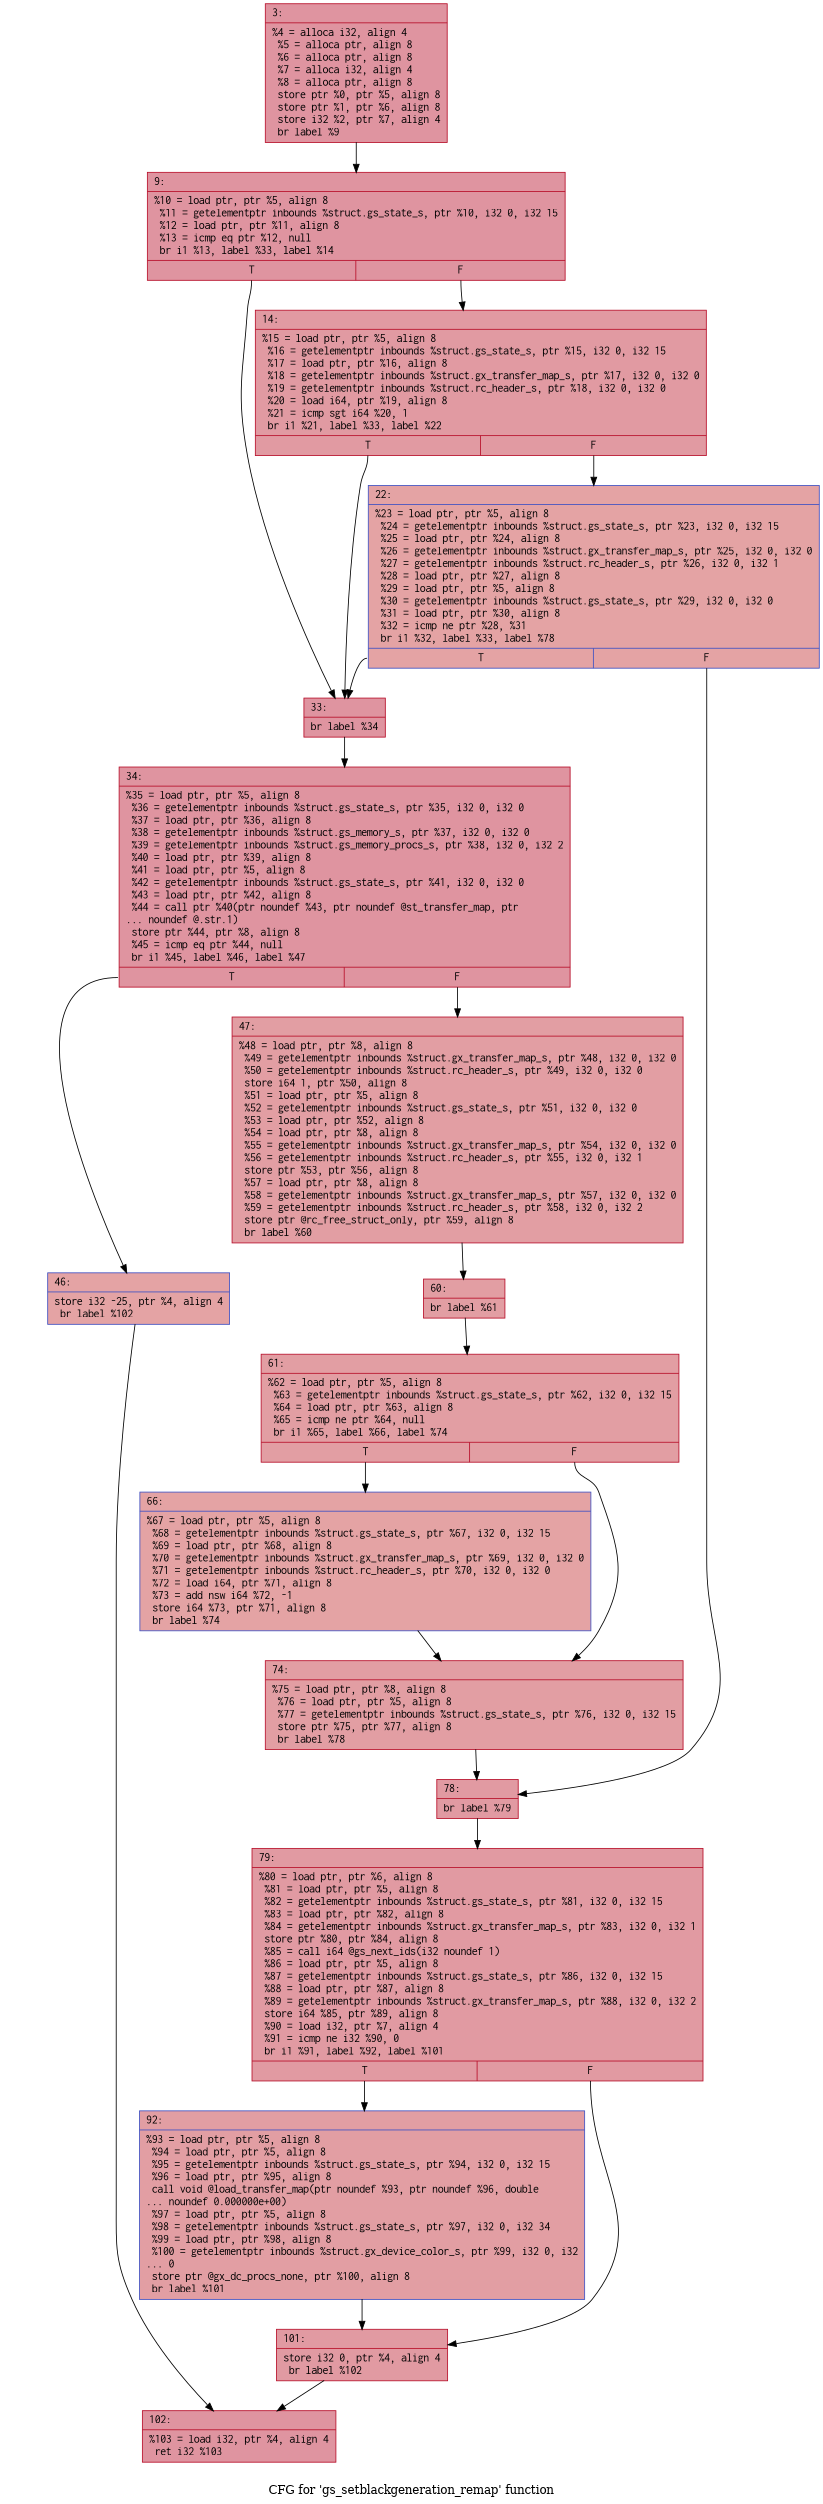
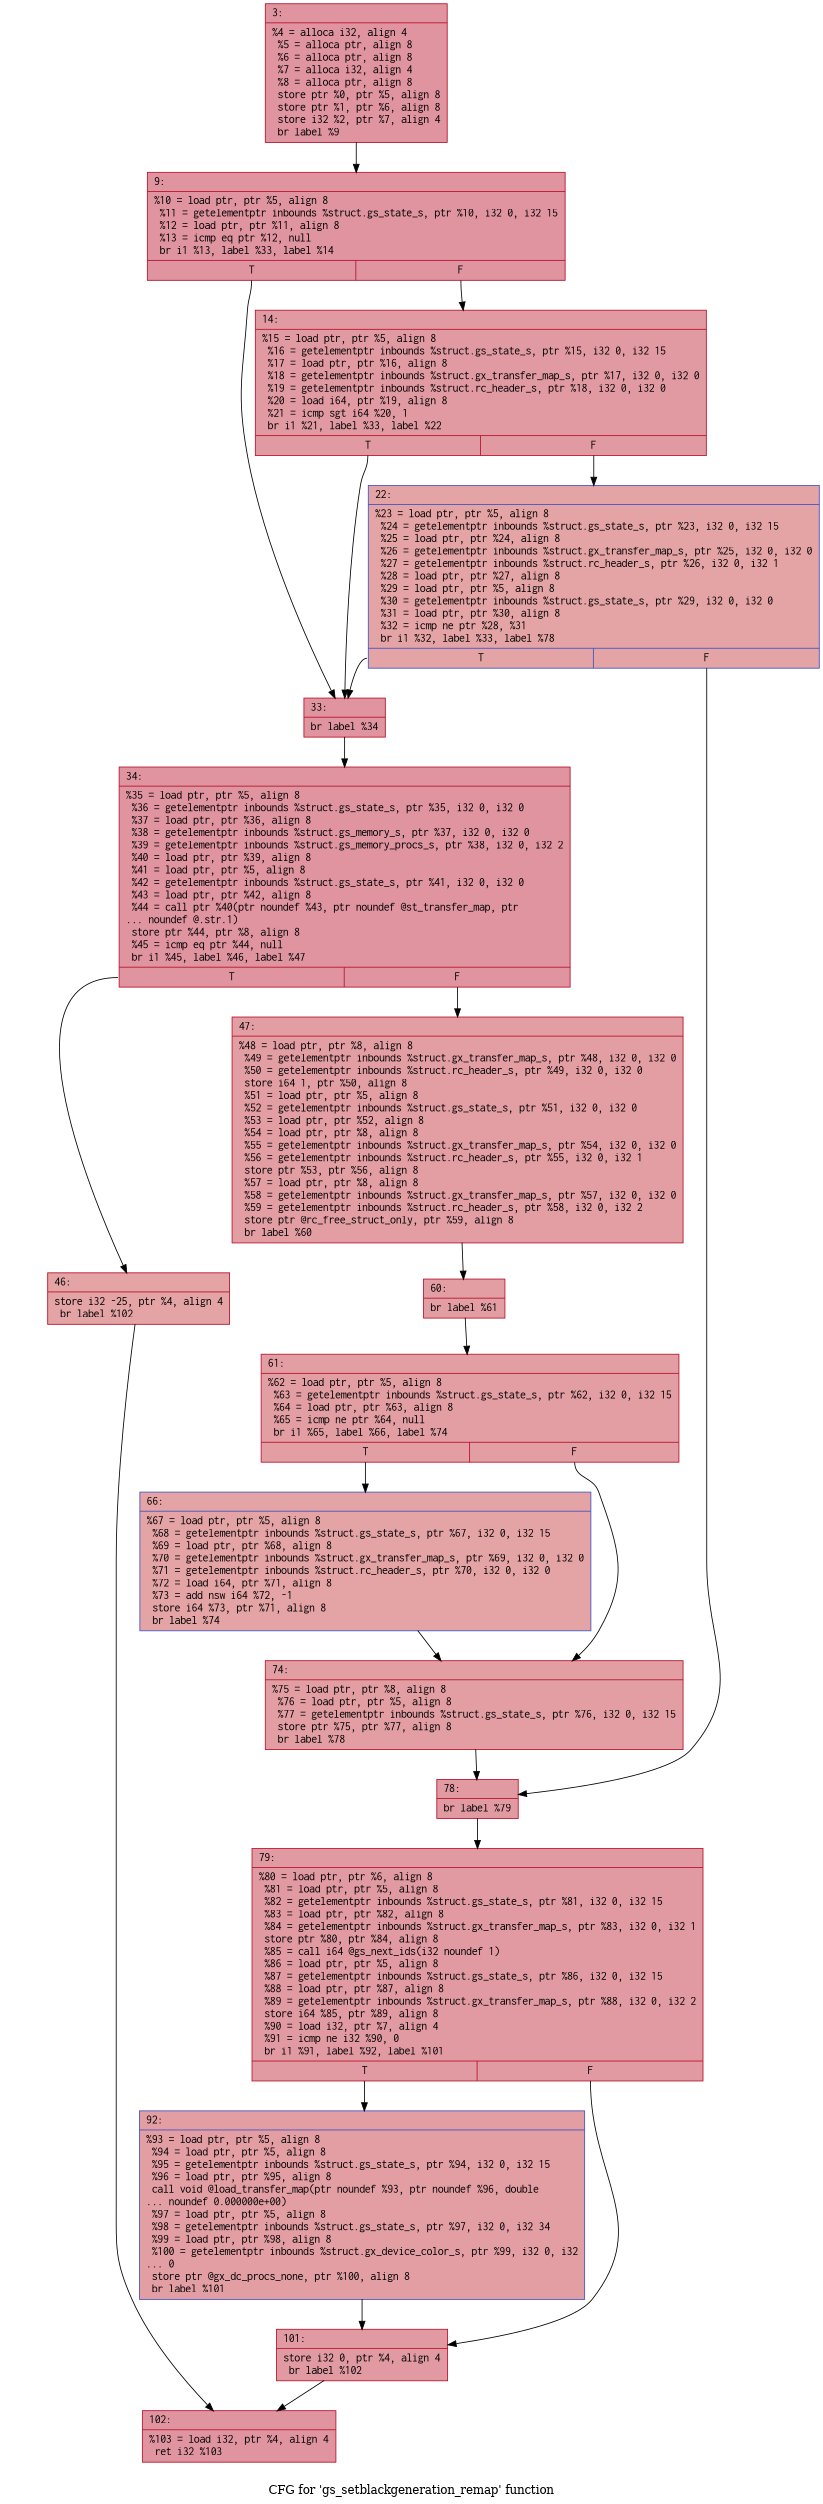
node "46:": color #3d50c3ff -> #b70d28ff
